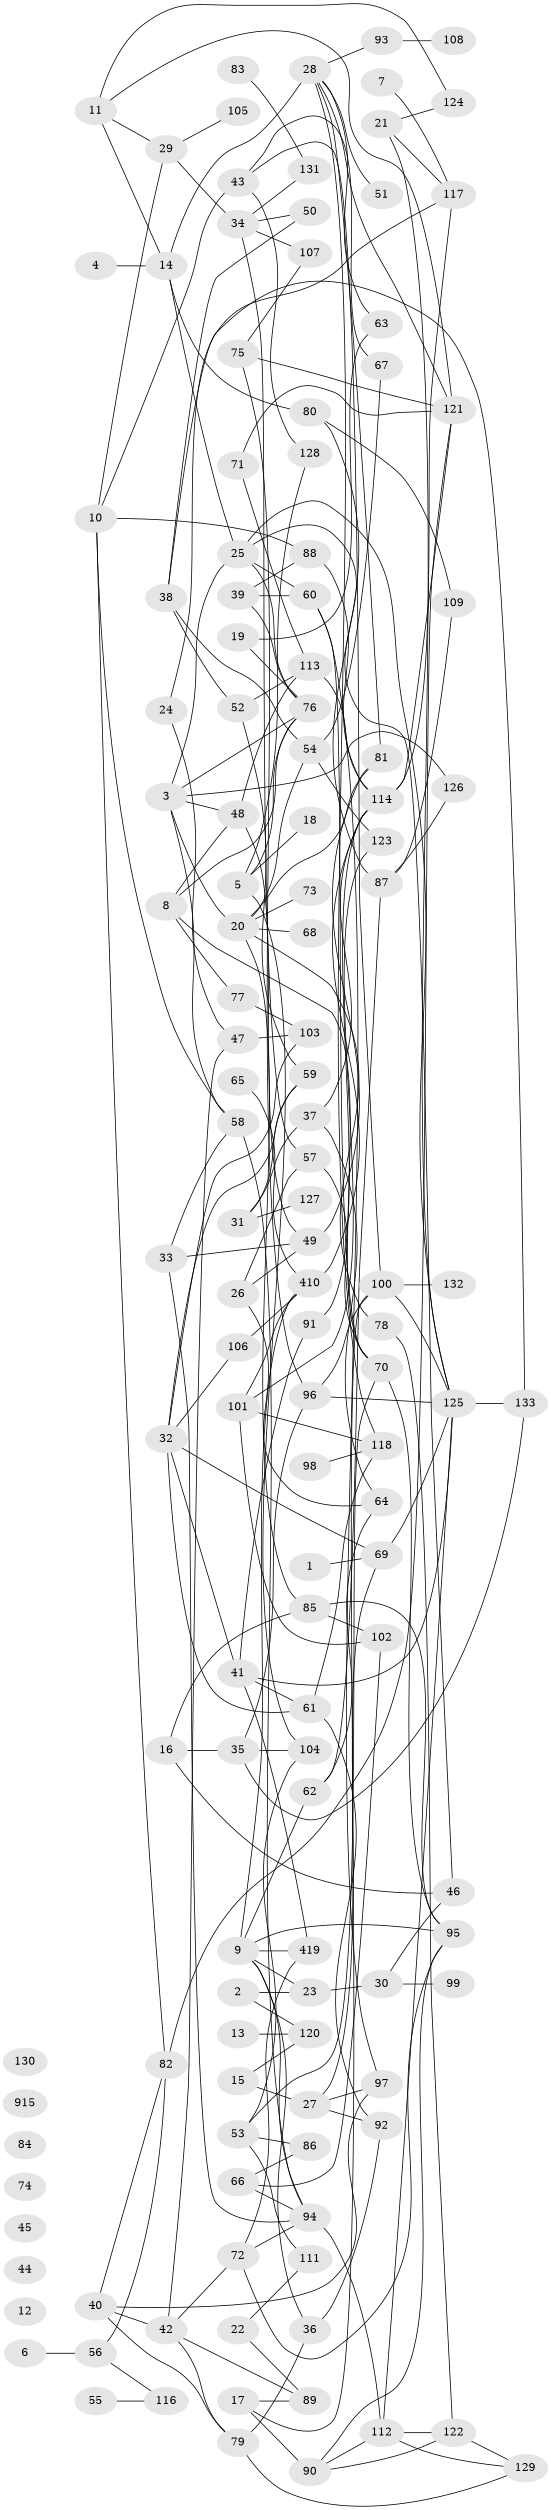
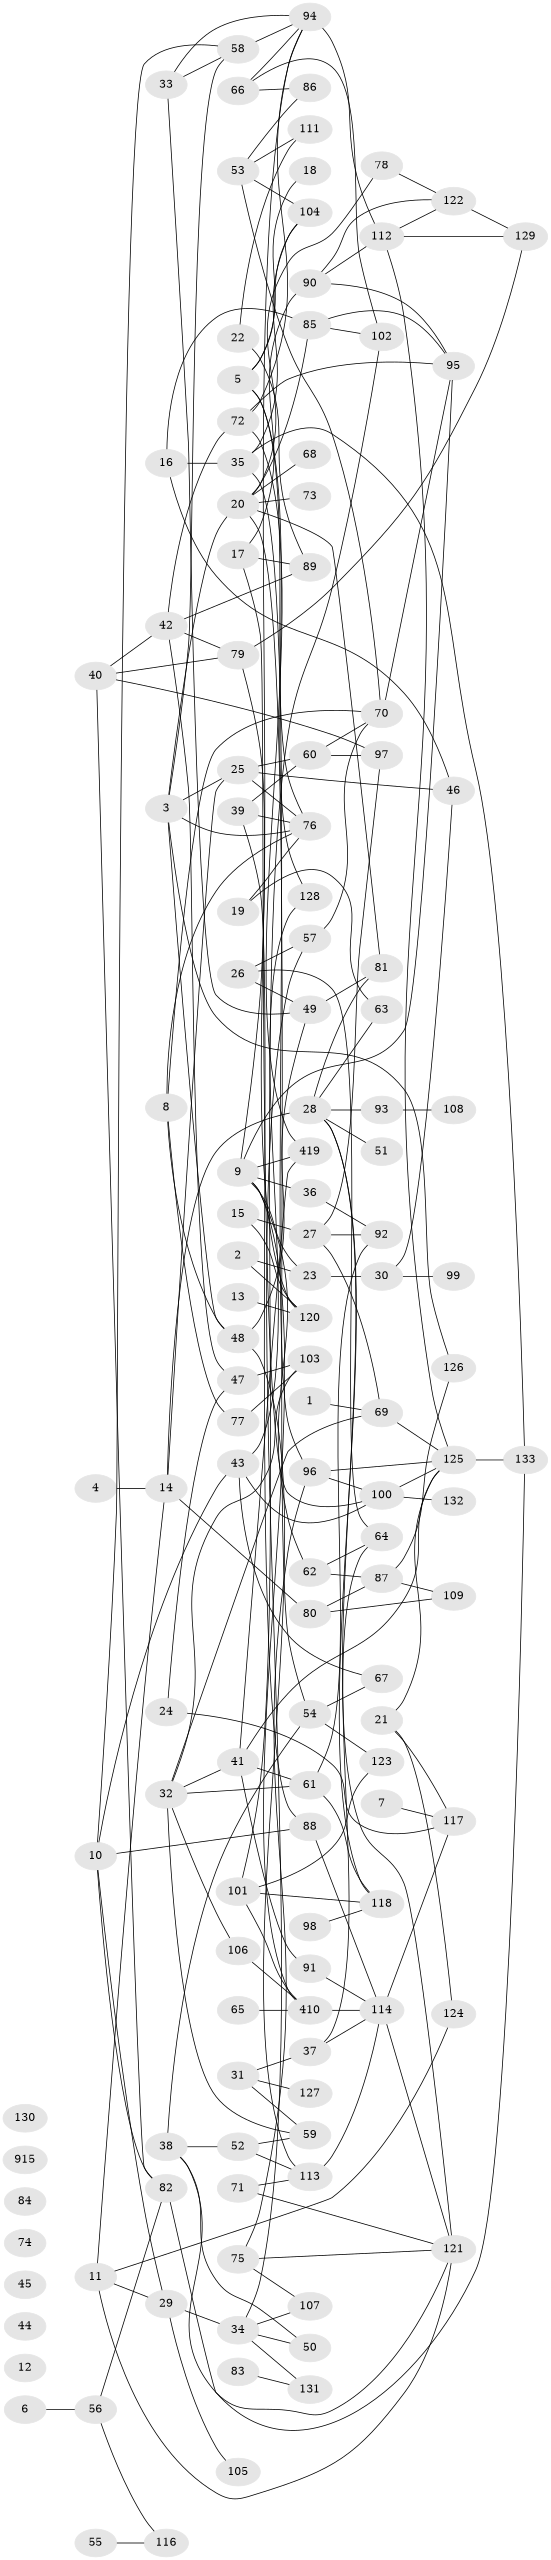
edge "25" -- "125": removed
edge "36" -- "79": now "120" -- "79"
